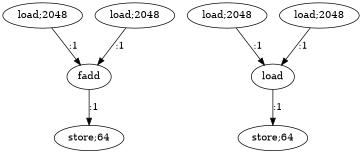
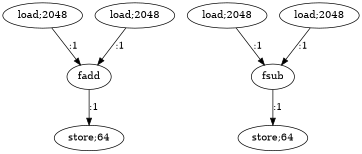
node "load": label "load" -> "fsub"
